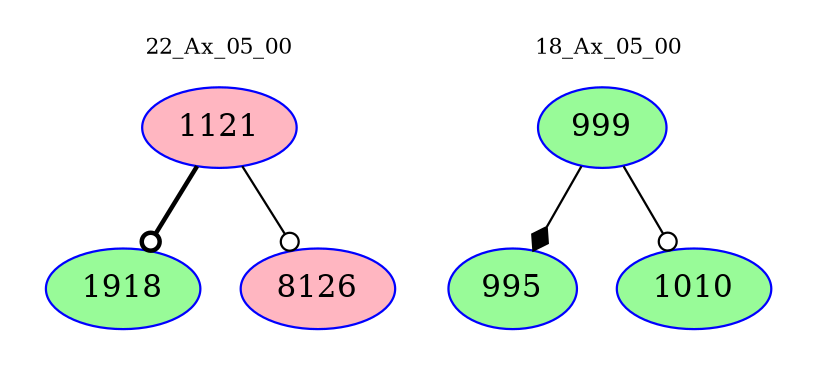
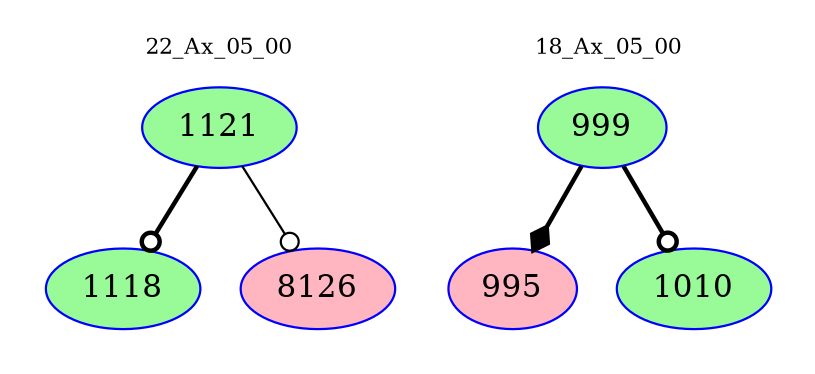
node "1121": fillcolor lightpink -> palegreen
edge "999" -> "995": style solid -> bold
edge "999" -> "1010": style solid -> bold
node "1918": label "1918" -> "1118"
node "995": fillcolor palegreen -> lightpink
